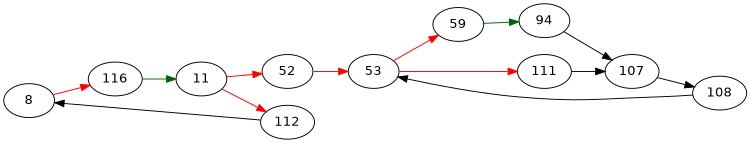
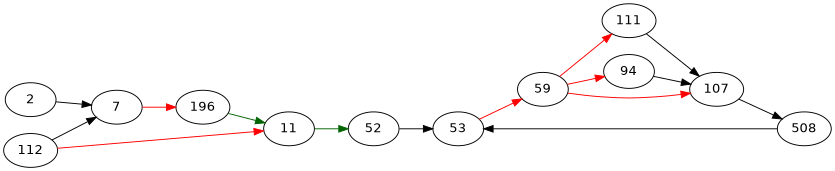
edge "59" -> "94": color darkgreen -> red
edge "52" -> "53": color red -> black
edge "53" -> "111": now "59" -> "111"
edge "11" -> "52": color red -> darkgreen
node "116": label "116" -> "196"
node "108": label "108" -> "508"
edge "11" -> "112": reversed
edge "59" -> "107": added
node "2": added
node "8": label "8" -> "7"
